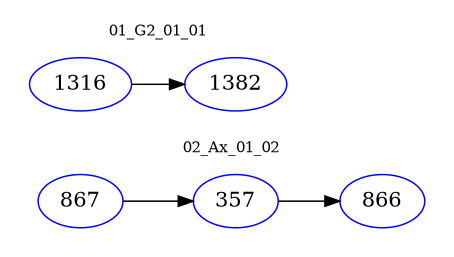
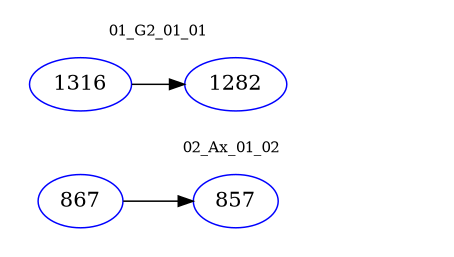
node "1382": label "1382" -> "1282"
node "357": label "357" -> "857"
node "866": removed
